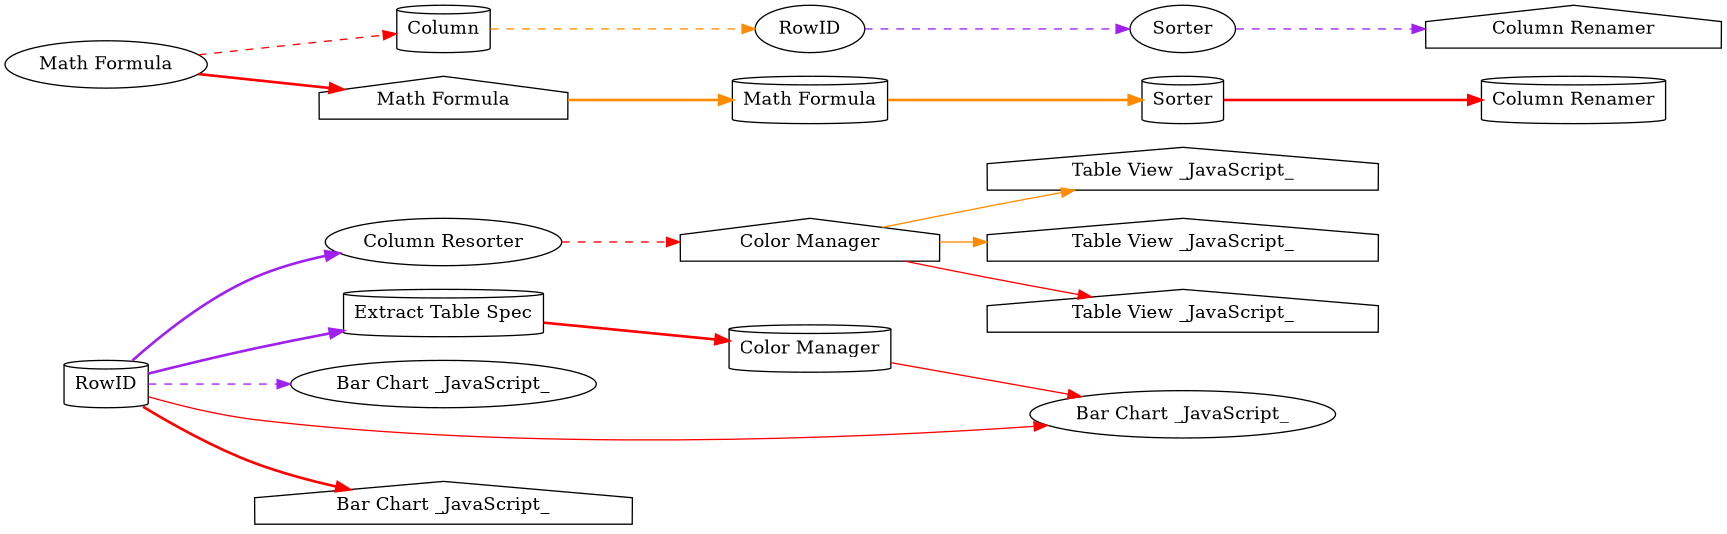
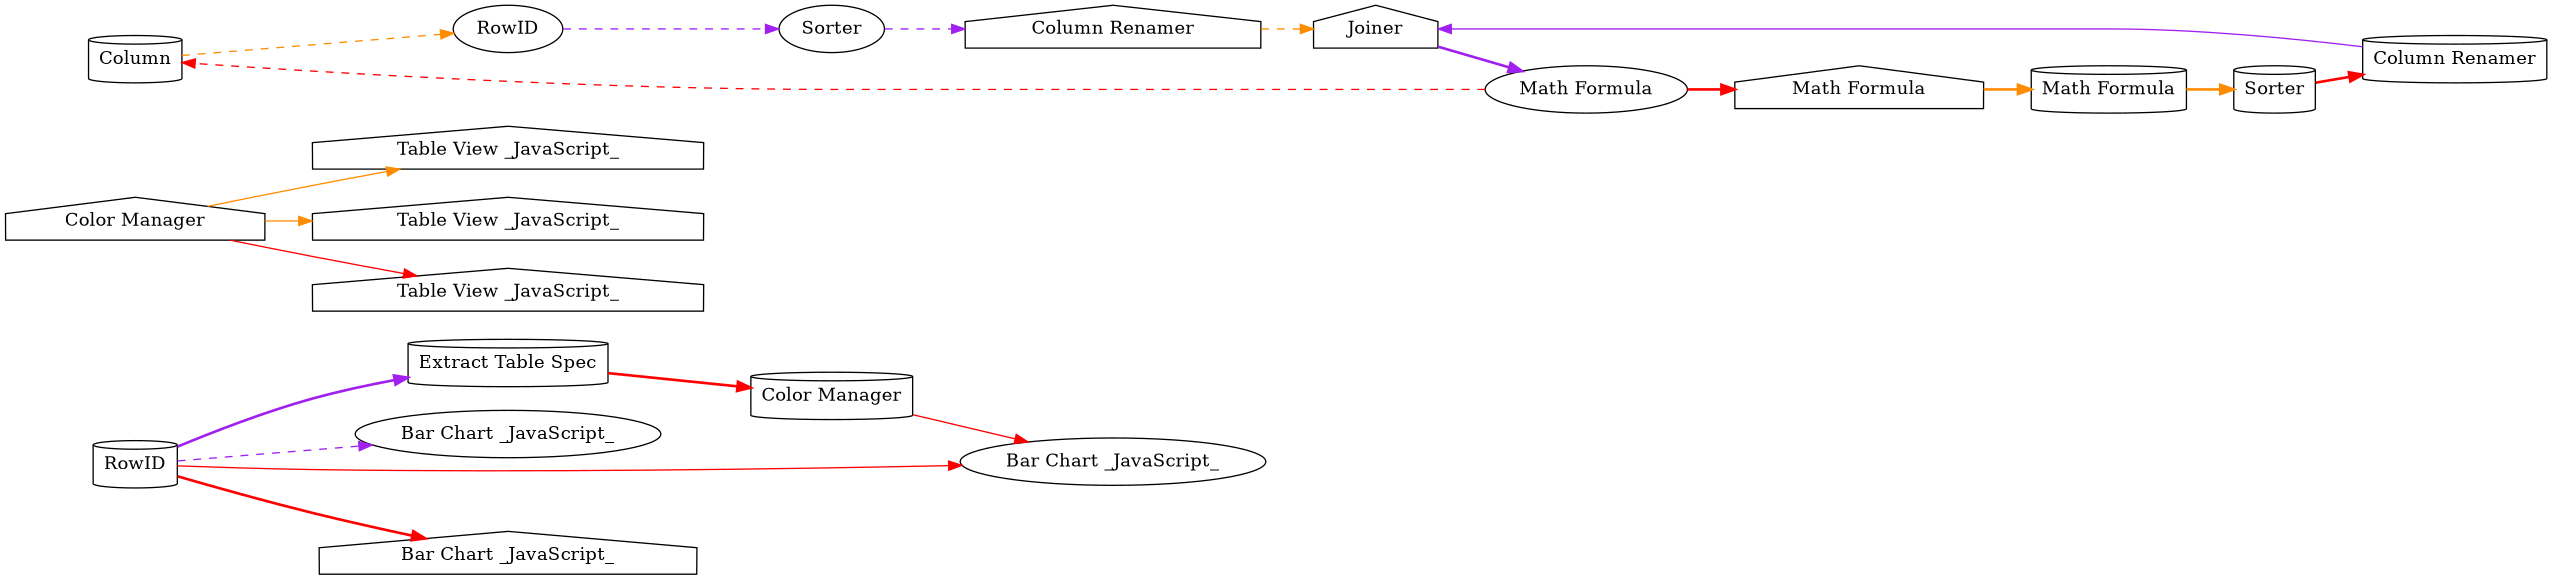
node "Joiner": added
node "Column Resorter": removed
